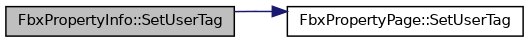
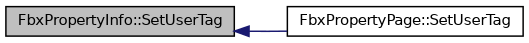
edge "FbxPropertyInfo::SetUserTag" -> "FbxPropertyPage::SetUserTag": reversed
